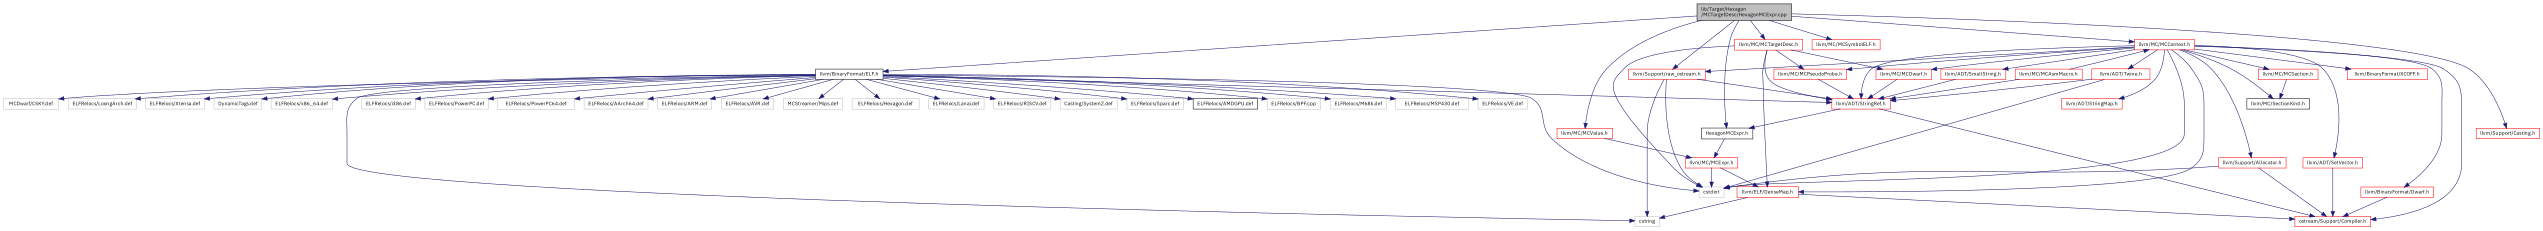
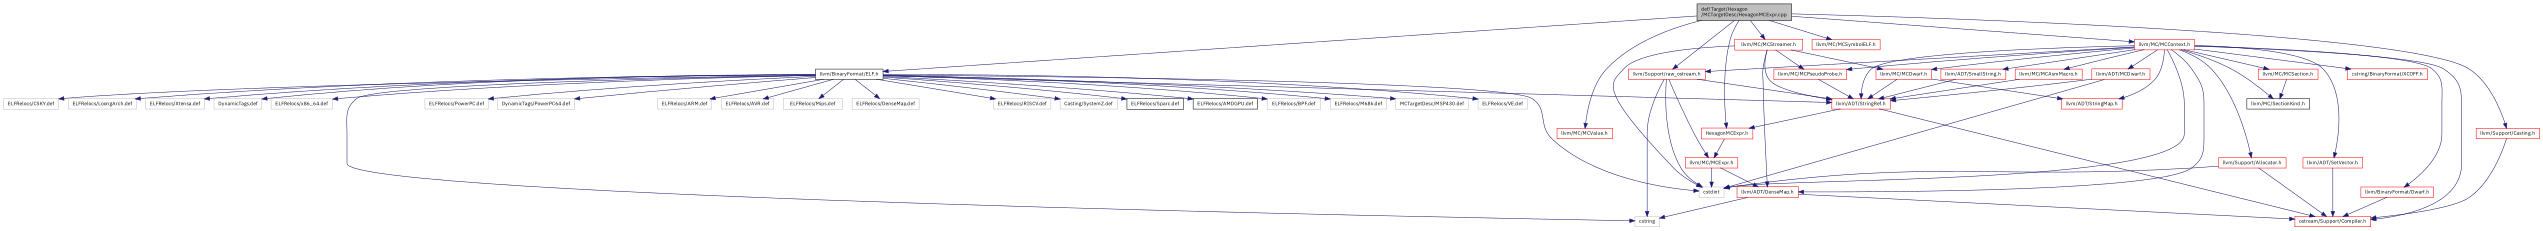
node "lib/Target/Hexagon /MCTargetDesc/HexagonMCExpr.cpp": label "lib/Target/Hexagon /MCTargetDesc/HexagonMCExpr.cpp" -> "def/Target/Hexagon /MCTargetDesc/HexagonMCExpr.cpp"
node "llvm/MC/MCTargetDesc.h": label "llvm/MC/MCTargetDesc.h" -> "llvm/MC/MCStreamer.h"
edge "llvm/MC/MCAsmMacro.h" -> "llvm/MC/MCContext.h": reversed
node "llvm/ADT/Twine.h": label "llvm/ADT/Twine.h" -> "llvm/ADT/MCDwarf.h"
node "llvm/BinaryFormat/XCOFF.h": label "llvm/BinaryFormat/XCOFF.h" -> "cstring/BinaryFormat/XCOFF.h"
edge "llvm/MC/MCDwarf.h" -> "llvm/ADT/StringMap.h": added
node "MCDwarf/CSKY.def": label "MCDwarf/CSKY.def" -> "ELFRelocs/CSKY.def"
node "ELFRelocs/i386.def": removed
node "ELFRelocs/PowerPC64.def": label "ELFRelocs/PowerPC64.def" -> "DynamicTags/PowerPC64.def"
node "ELFRelocs/AArch64.def": removed
node "MCStreamer/Mips.def": label "MCStreamer/Mips.def" -> "ELFRelocs/Mips.def"
node "ELFRelocs/Hexagon.def": label "ELFRelocs/Hexagon.def" -> "ELFRelocs/DenseMap.def"
node "ELFRelocs/Lanai.def": removed
node "ELFRelocs/Sparc.def": color grey75 -> black
node "ELFRelocs/BPF.cpp": label "ELFRelocs/BPF.cpp" -> "ELFRelocs/BPF.def"
node "ELFRelocs/MSP430.def": label "ELFRelocs/MSP430.def" -> "MCTargetDesc/MSP430.def"
node "HexagonMCExpr.h": color black -> red
edge "llvm/MC/MCValue.h" -> "llvm/MC/MCExpr.h": now "llvm/Support/raw_ostream.h" -> "llvm/MC/MCExpr.h"
node "llvm/ELF/DenseMap.h": label "llvm/ELF/DenseMap.h" -> "llvm/ADT/DenseMap.h"
edge "llvm/Support/Casting.h" -> "ostream/Support/Compiler.h": added
